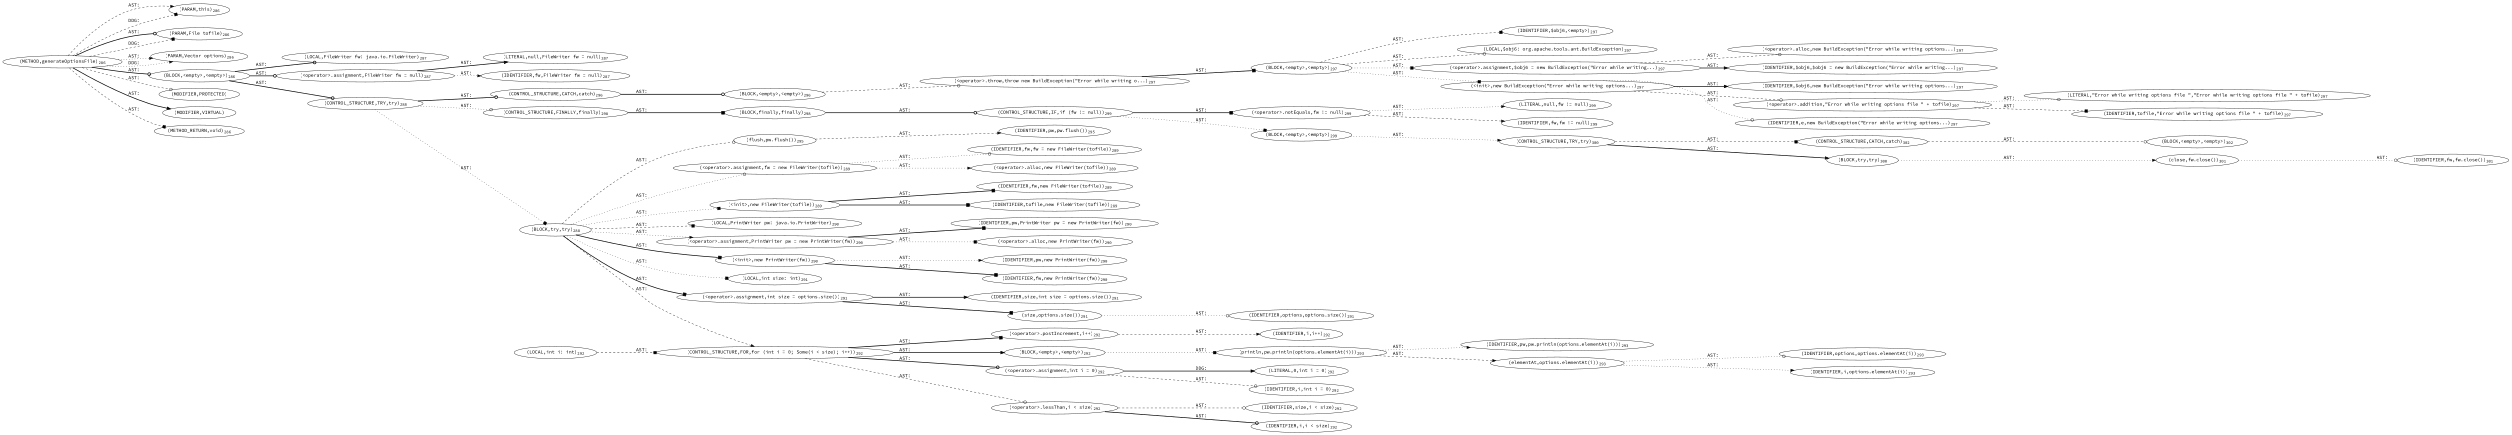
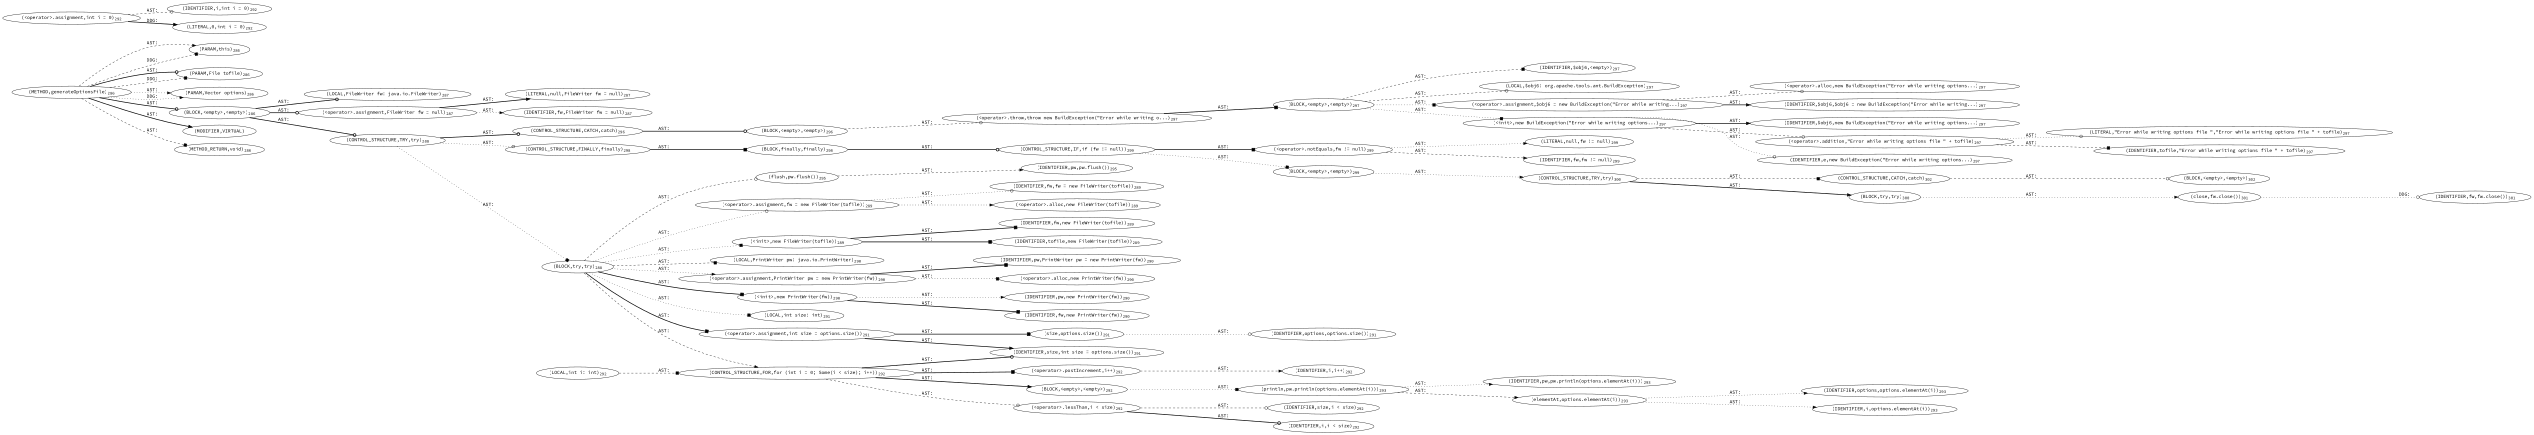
node "(MODIFIER,PROTECTED)": removed
edge "(close,fw.close())" -> "(IDENTIFIER,fw,fw.close())": label "AST: " -> "DDG: "
edge "(elementAt,options.elementAt(i))" -> "(IDENTIFIER,options,options.elementAt(i))": arrowhead odot -> normal
edge "(CONTROL_STRUCTURE,FOR,for (int i = 0; Some(i < size); i++))" -> "(<operator>.assignment,int i = 0)": now "(CONTROL_STRUCTURE,FOR,for (int i = 0; Some(i < size); i++))" -> "(IDENTIFIER,size,int size = options.size())"
